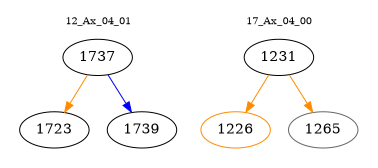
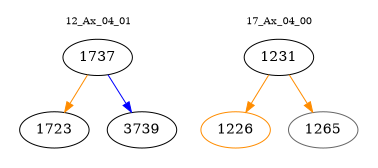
node "1739": label "1739" -> "3739"
